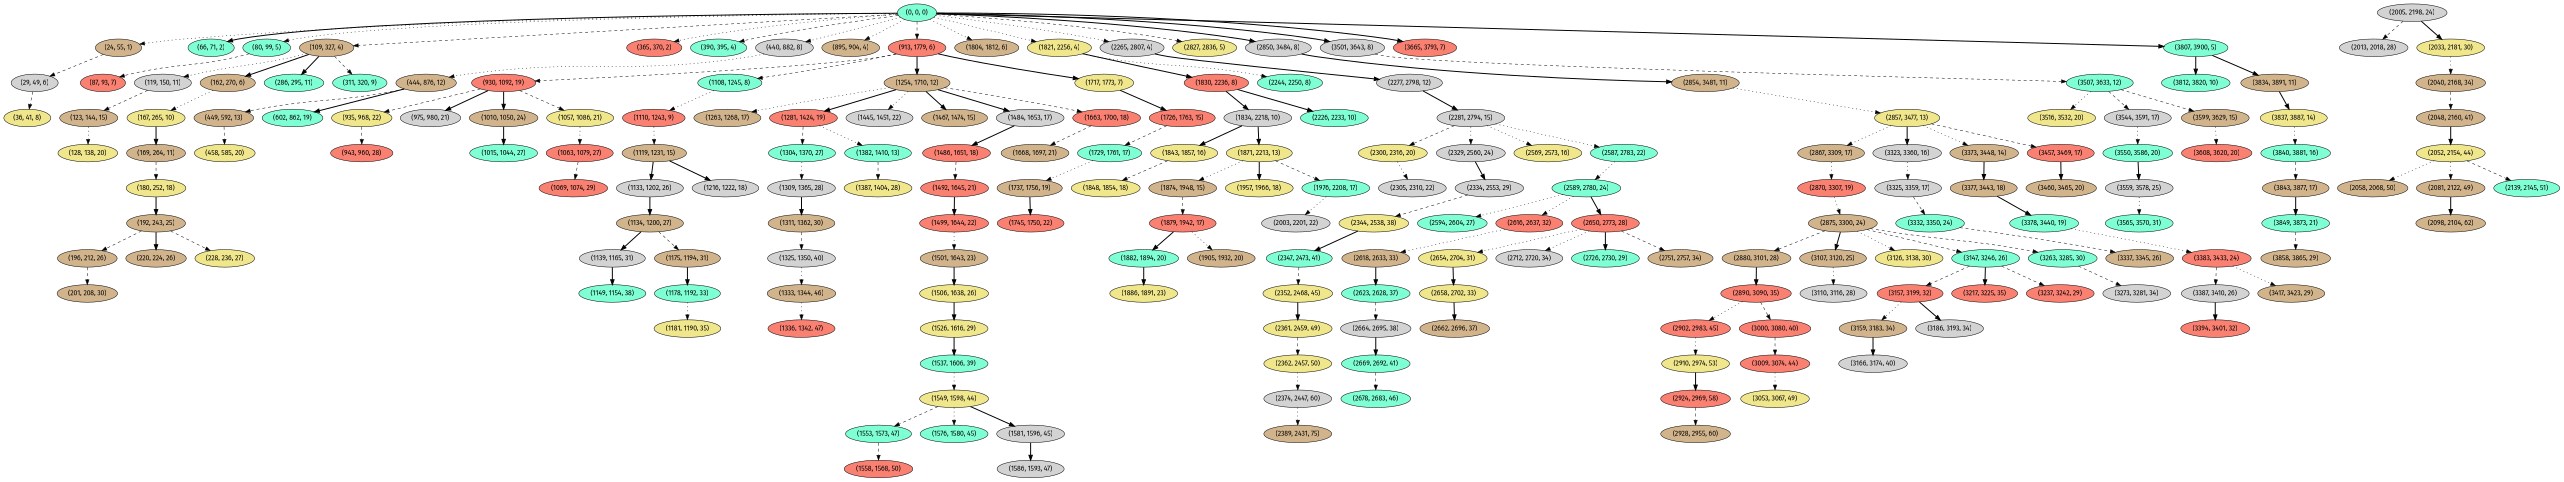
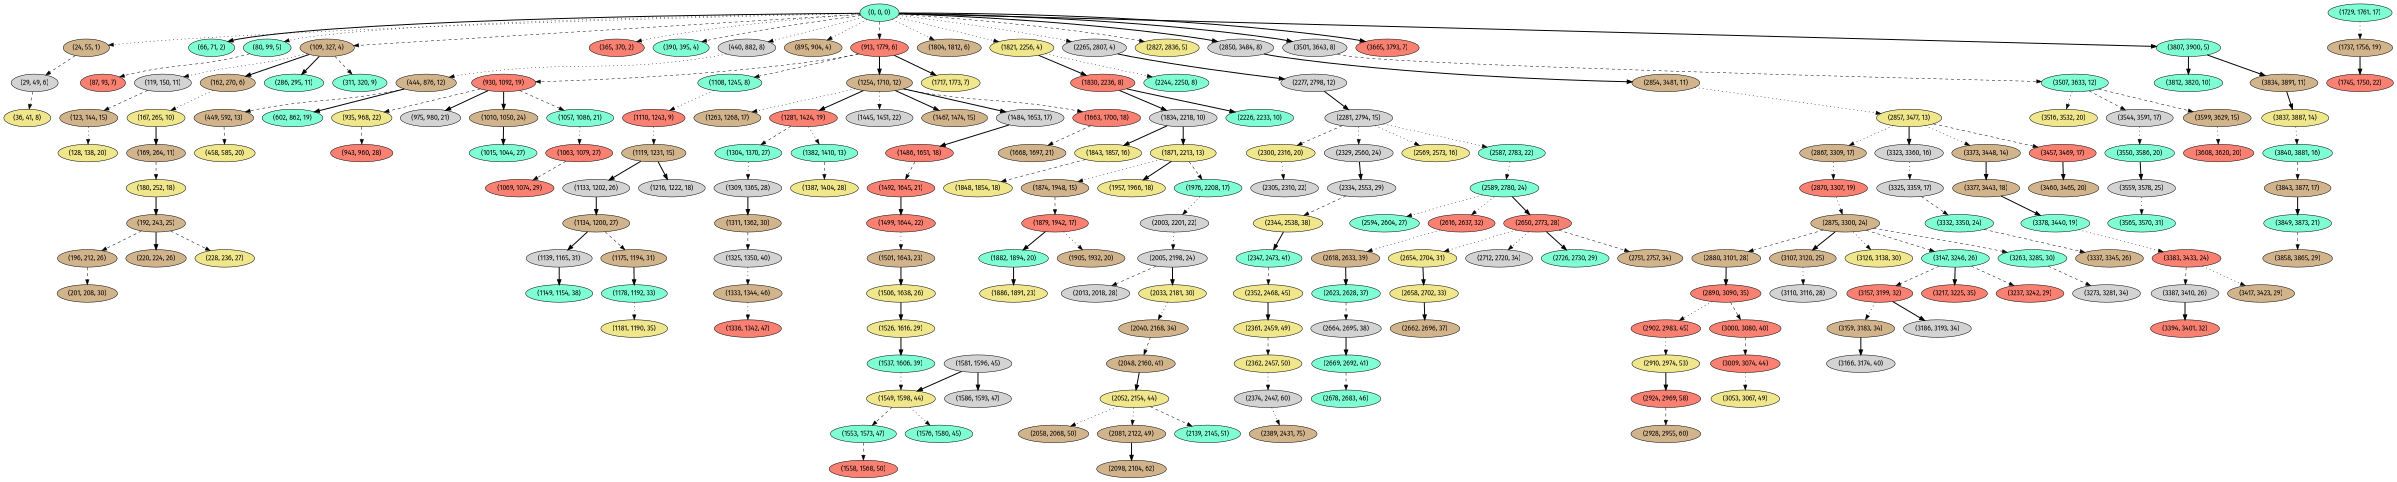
node "(1057, 1086, 21)": fillcolor khaki -> aquamarine
node "(1726, 1763, 15)": removed
edge "(2003, 2201, 22)" -> "(2005, 2198, 24)": added
node "(2618, 2633, 33)": label "(2618, 2633, 33)" -> "(2618, 2633, 39)"
edge "(1549, 1598, 44)" -> "(1581, 1596, 45)": reversed
